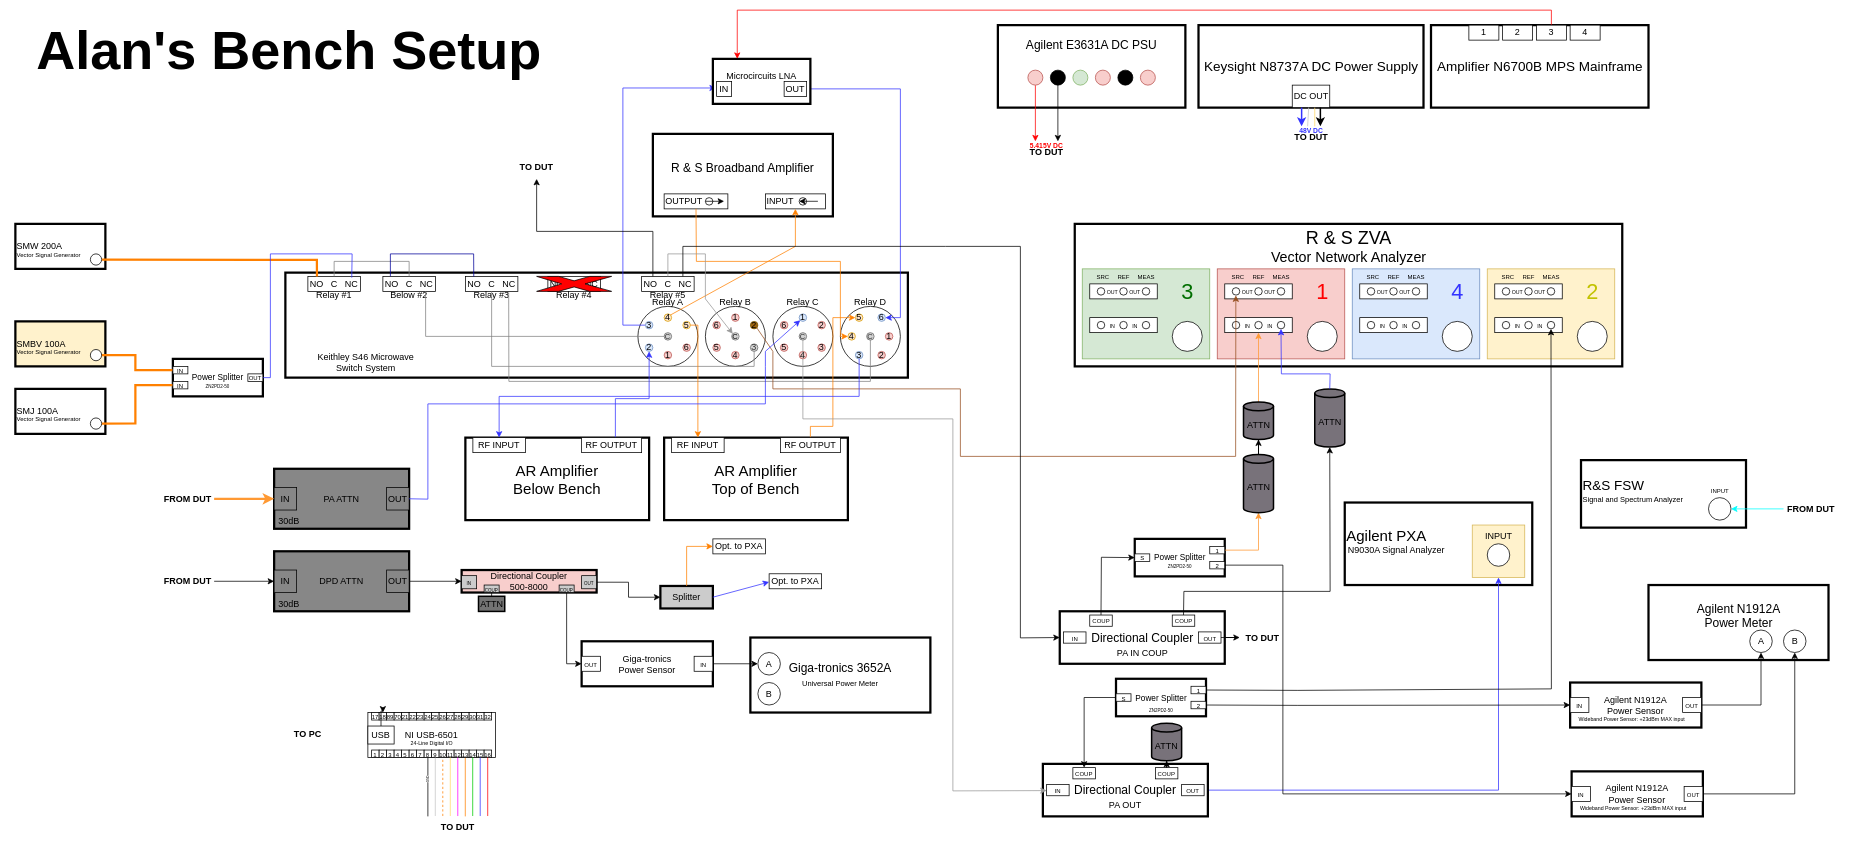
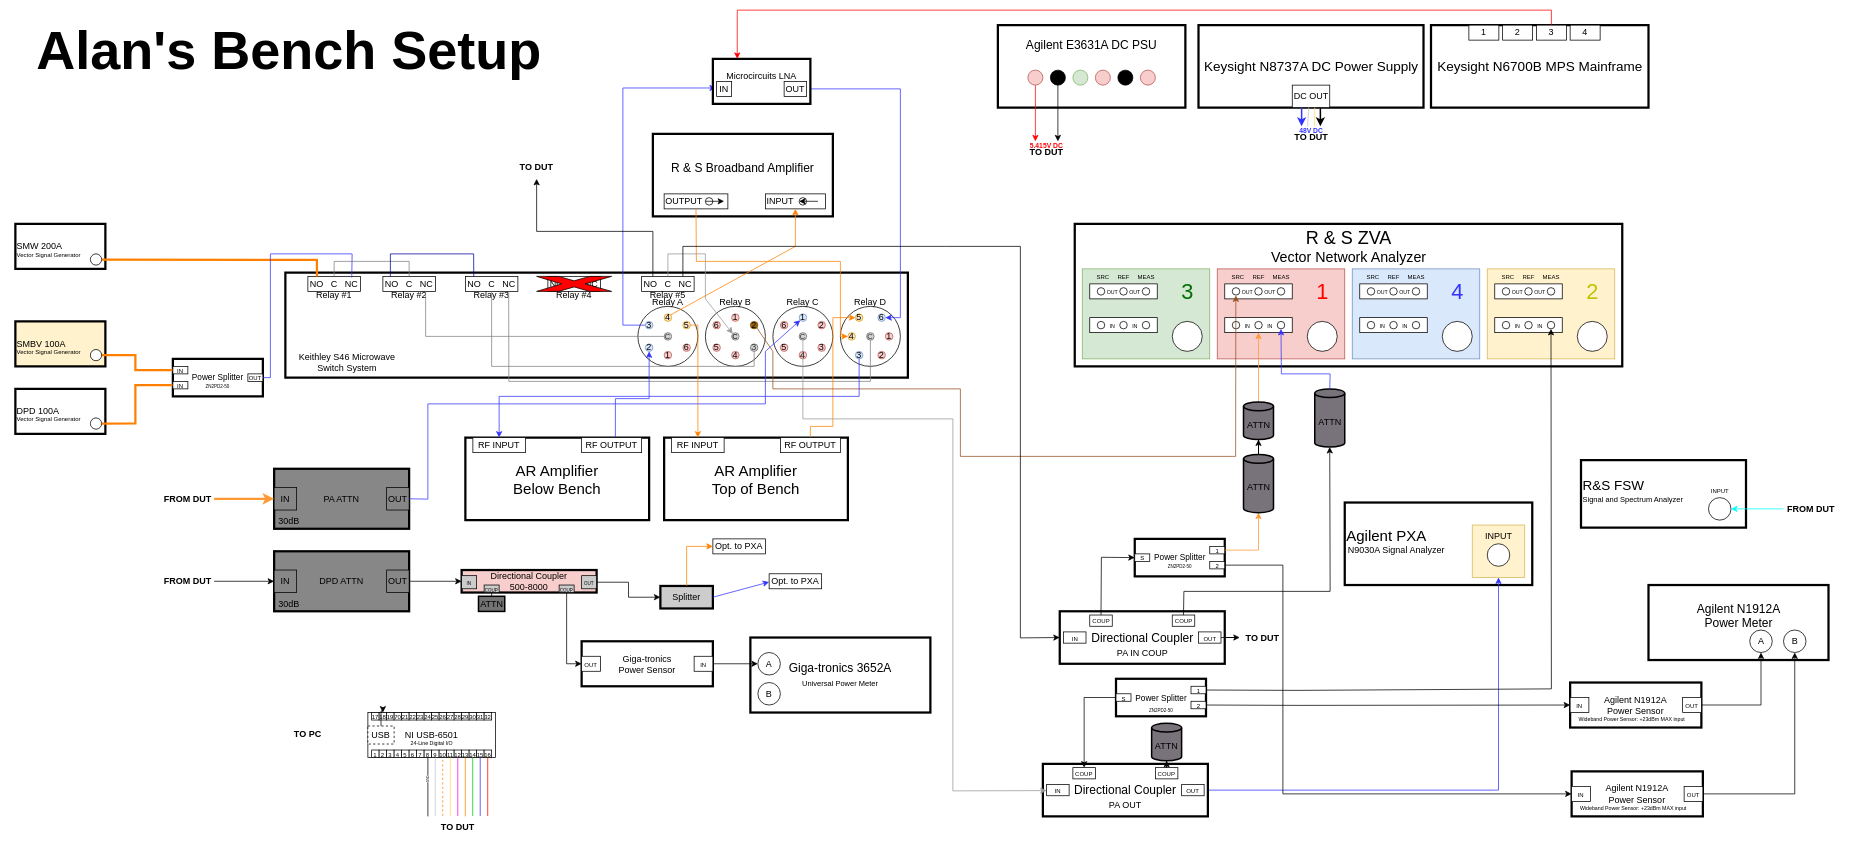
node "Amplifier N6700B MPS Mainframe": label "Amplifier N6700B MPS Mainframe" -> "Keysight N6700B MPS Mainframe"
node "Below #2": label "Below #2" -> "Relay #2"
node "Keithley S46 Microwave Switch System": moved (366, 363) -> (347, 363)
node "SMJ 100A": label "SMJ 100A" -> "DPD 100A"
node "89": label "89" -> "19"
node "USB": style solid -> dashed
